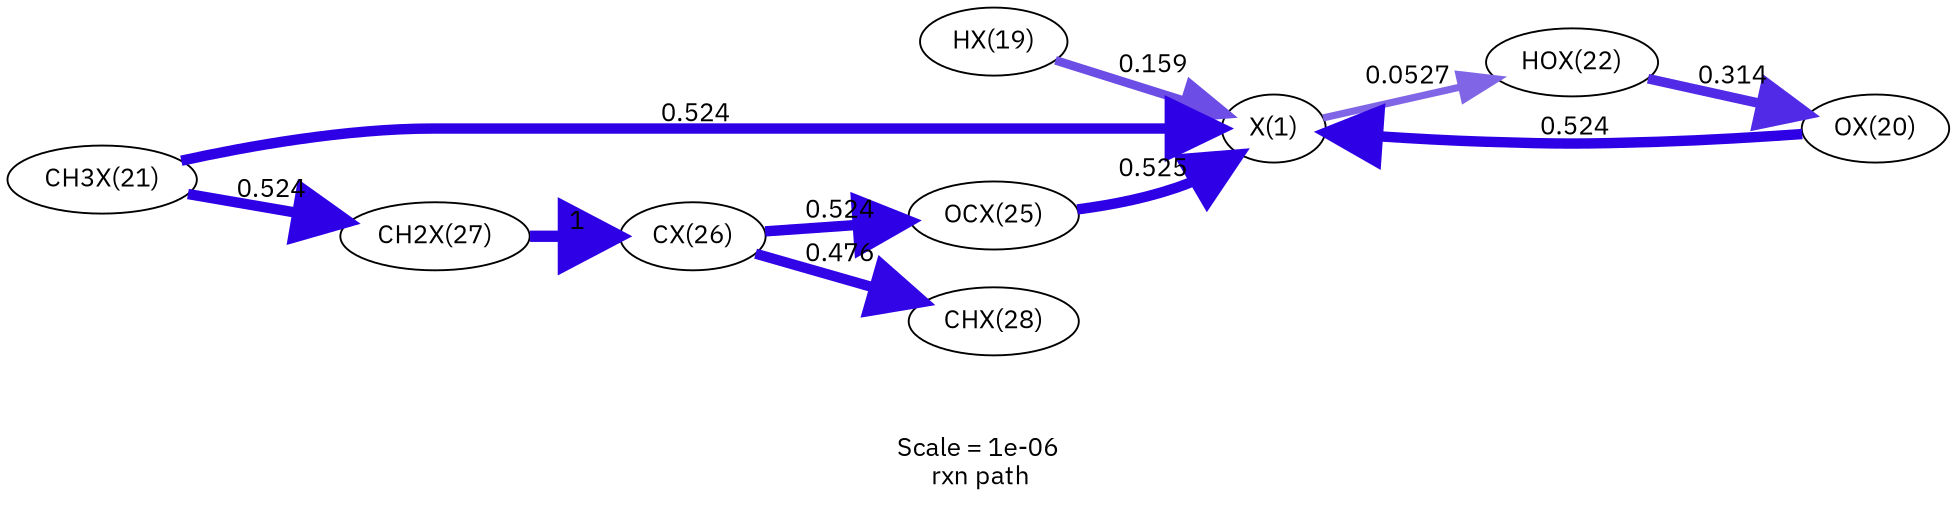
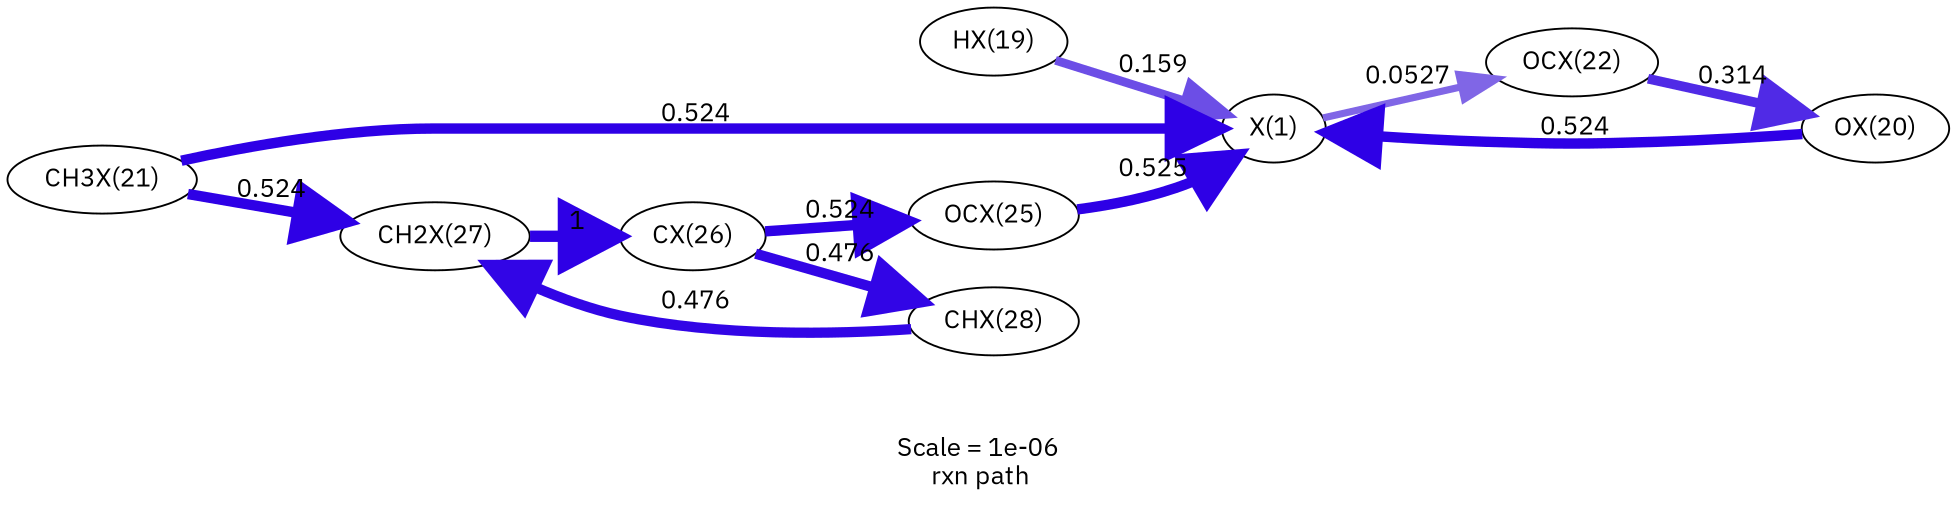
node "HOX(22)": label "HOX(22)" -> "OCX(22)"
edge "CHX(28)" -> "CH2X(27)": added, label "0.476"
